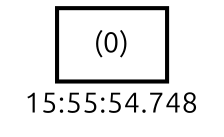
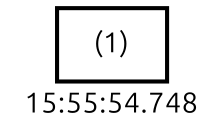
node "(0)": label "(0)" -> "(1)"
